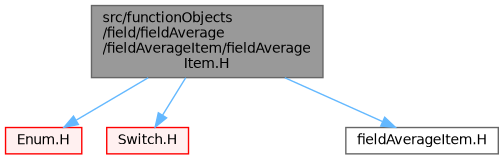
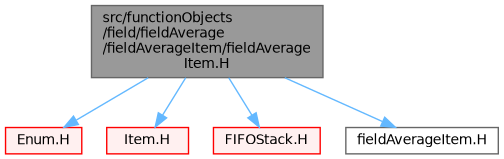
node "Switch.H": label "Switch.H" -> "Item.H"
node "FIFOStack.H": added
